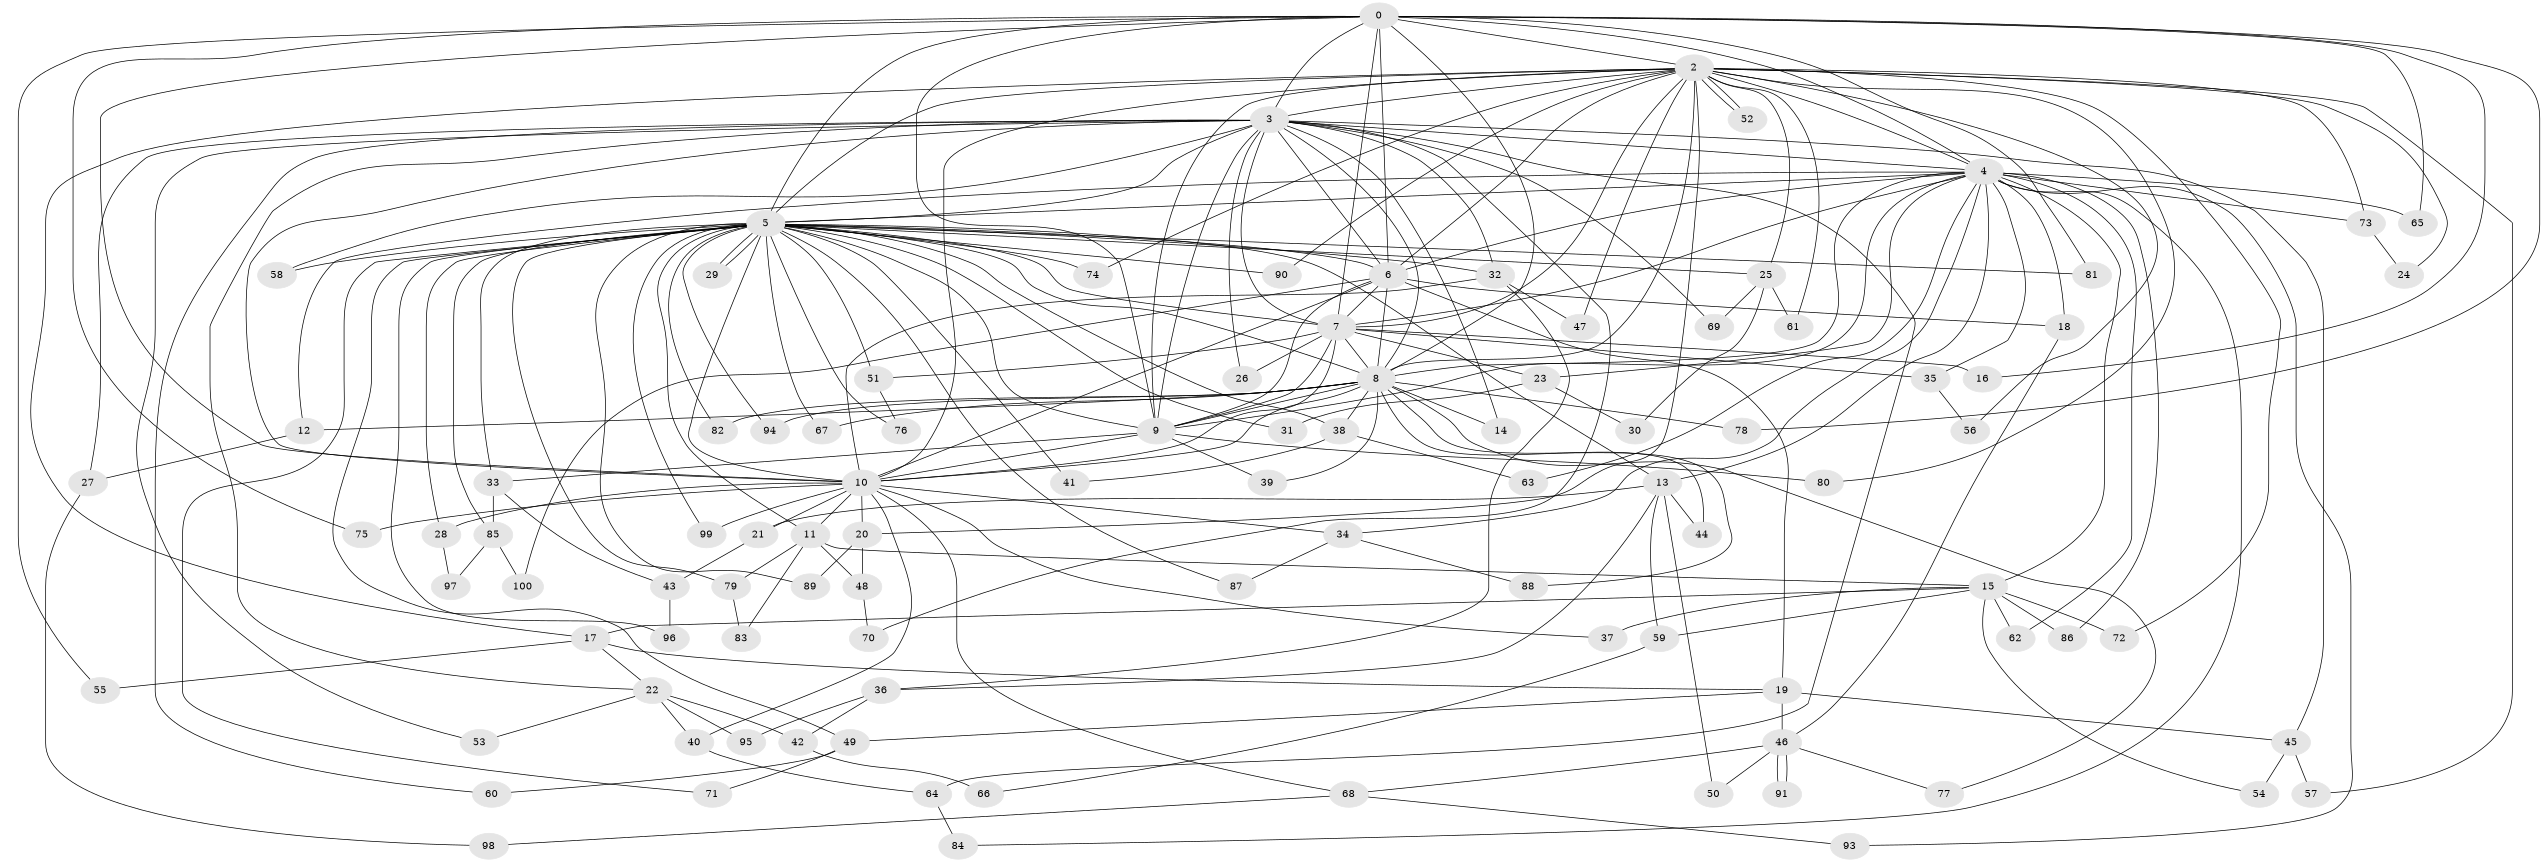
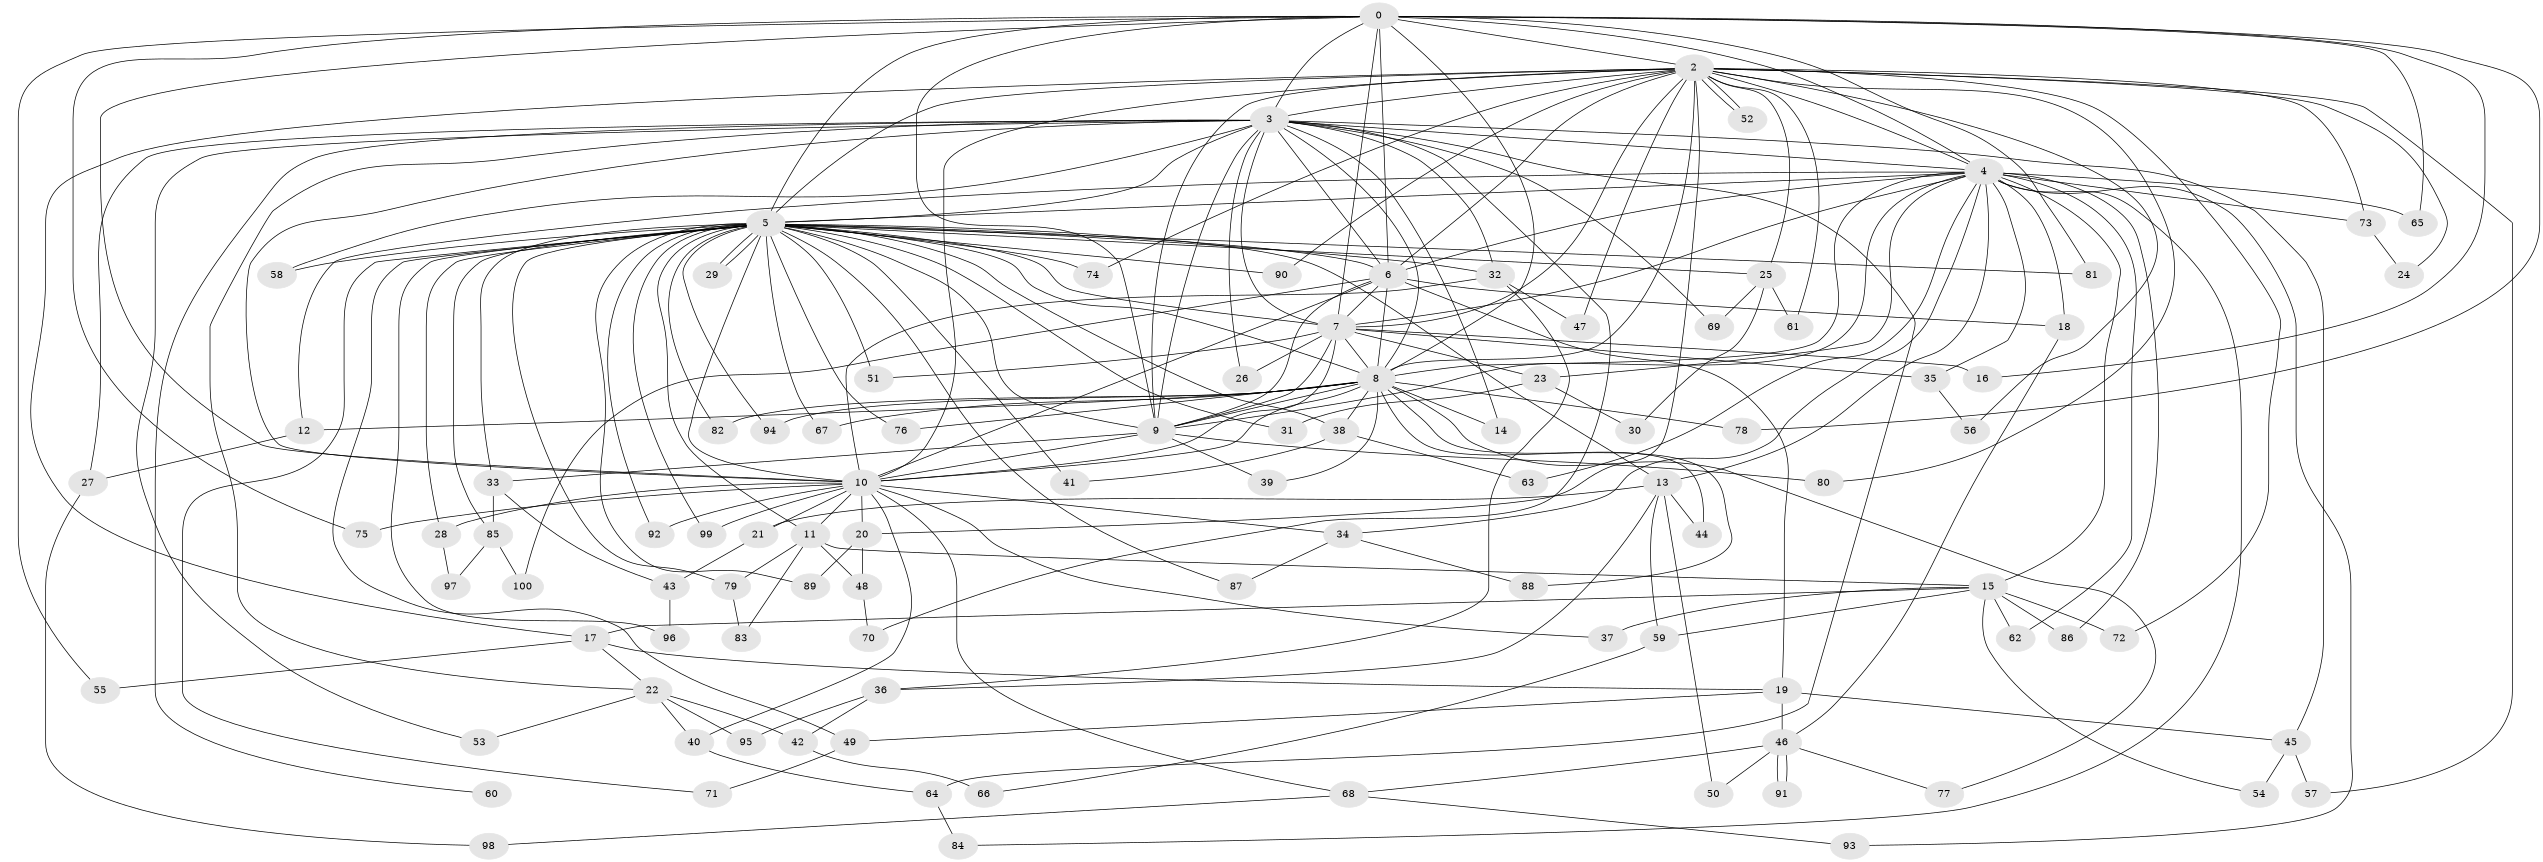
edge "51" -- "76": now "8" -- "76"
node "92": added
edge "49" -- "60": removed
